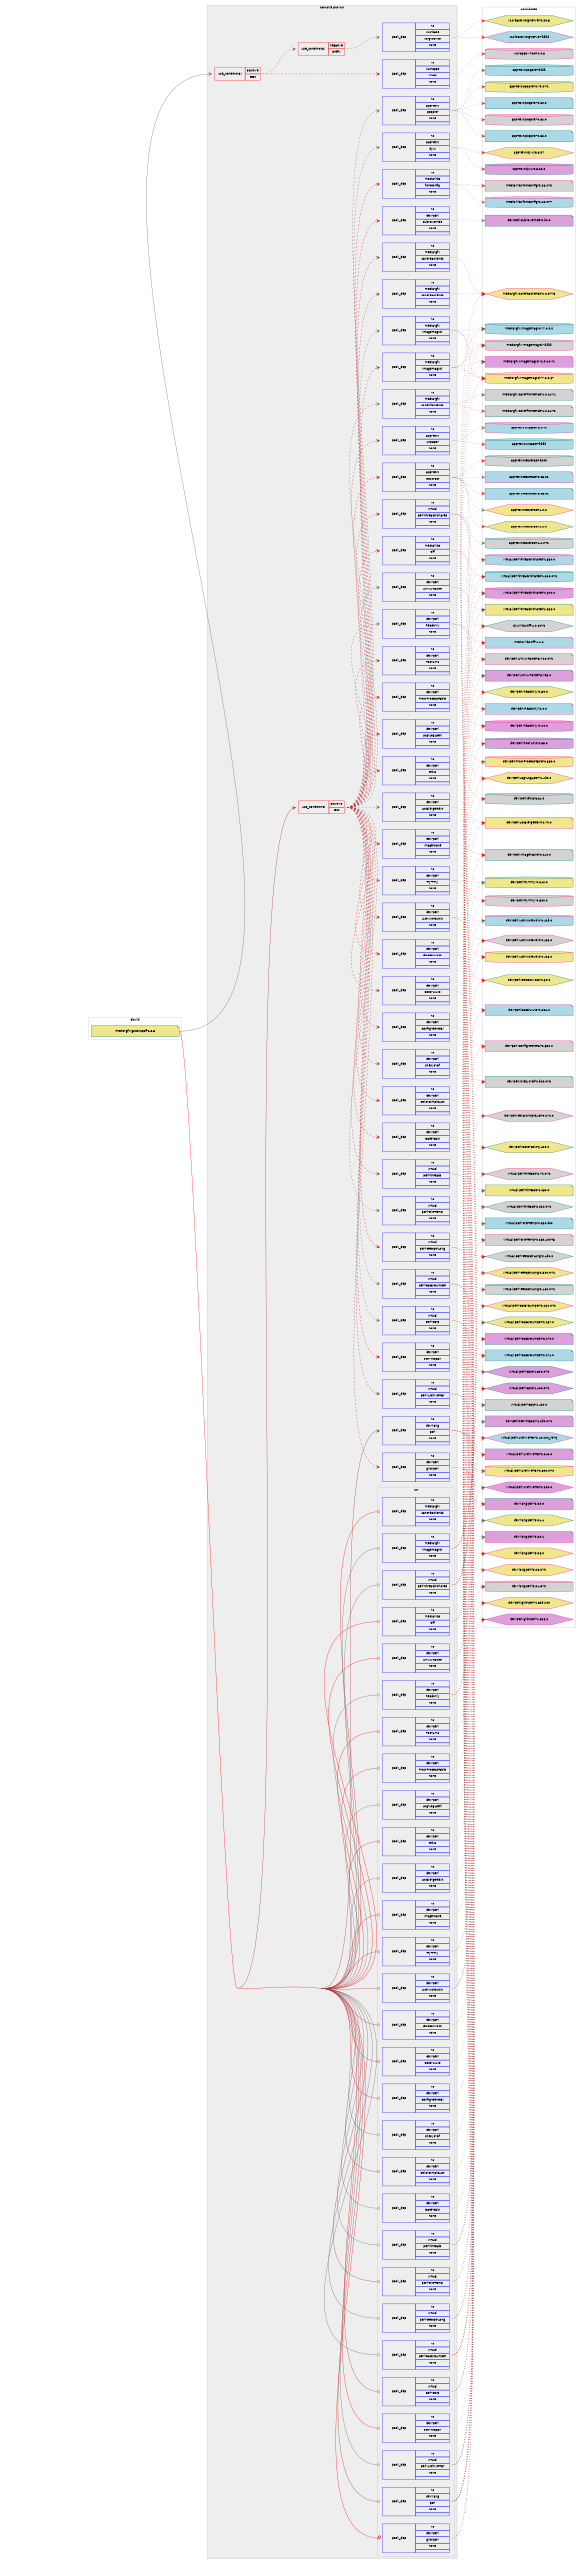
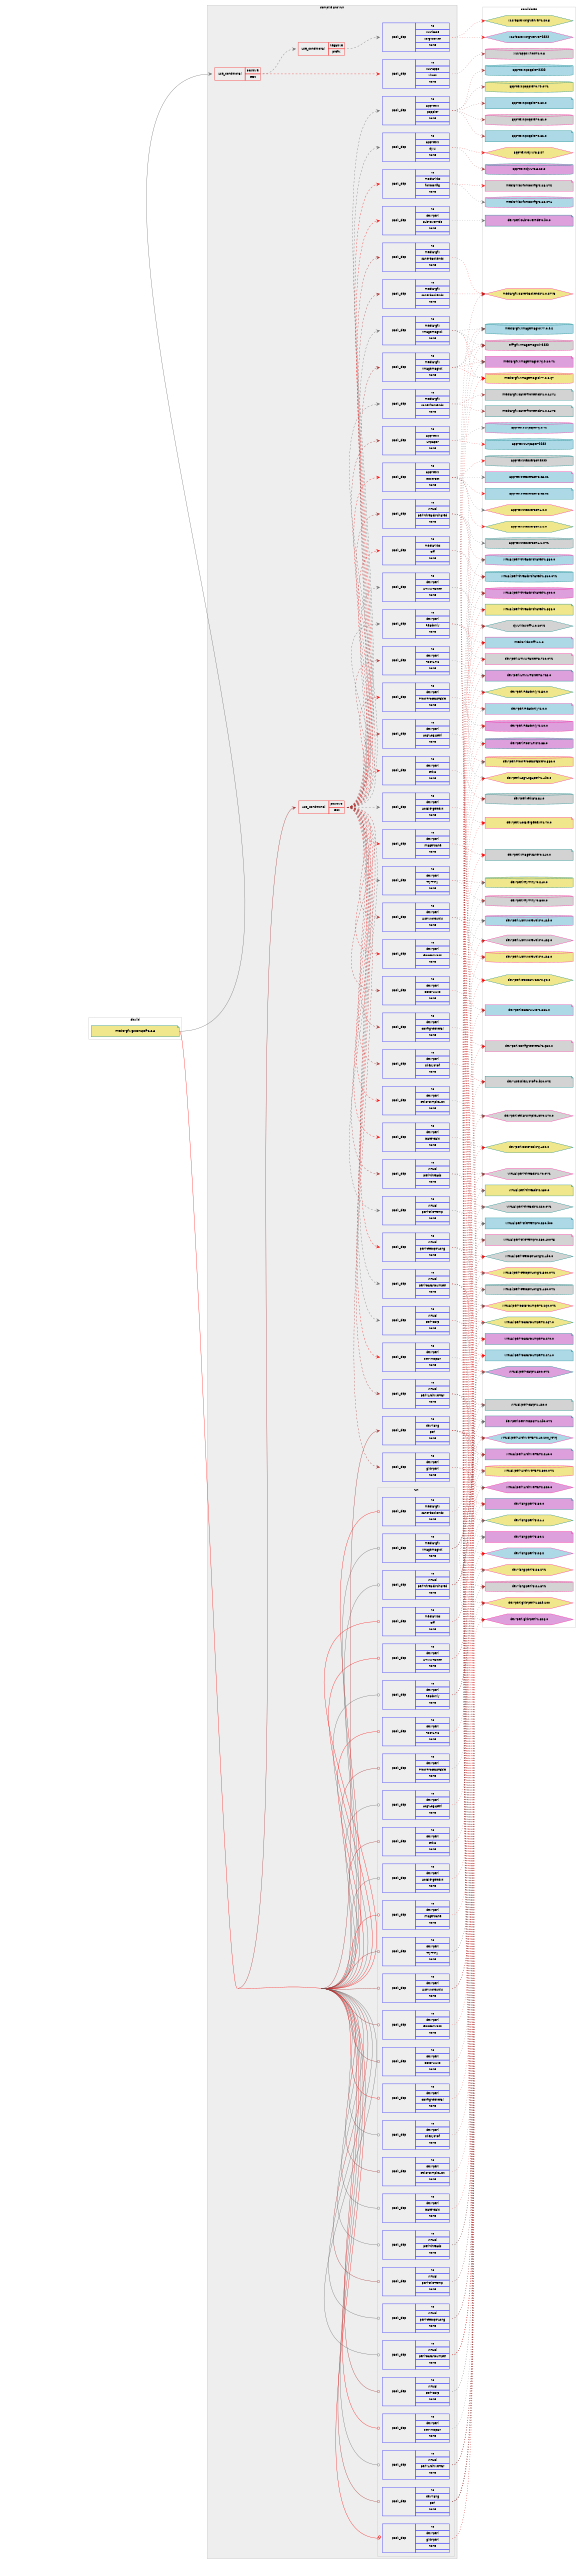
node "media-libs/fontconfig-2.13.0-r7": label "media-libs/fontconfig-2.13.0-r7" -> "media-libs/fontconfig-2.13.0-r4"
node "media-gfx/imagemagick-9999": label "media-gfx/imagemagick-9999" -> "tiff-gfx/imagemagick-9999"
node "dev-perl/Filesys-Df-0.920.0-r2": label "dev-perl/Filesys-Df-0.920.0-r2" -> "dev-use/Filesys-Df-0.920.0-r2"
node "virtual/perl-Carp-1.400.0-r1": removed
node "dev-lang/perl-5.26.2": fillcolor khaki -> lightblue
